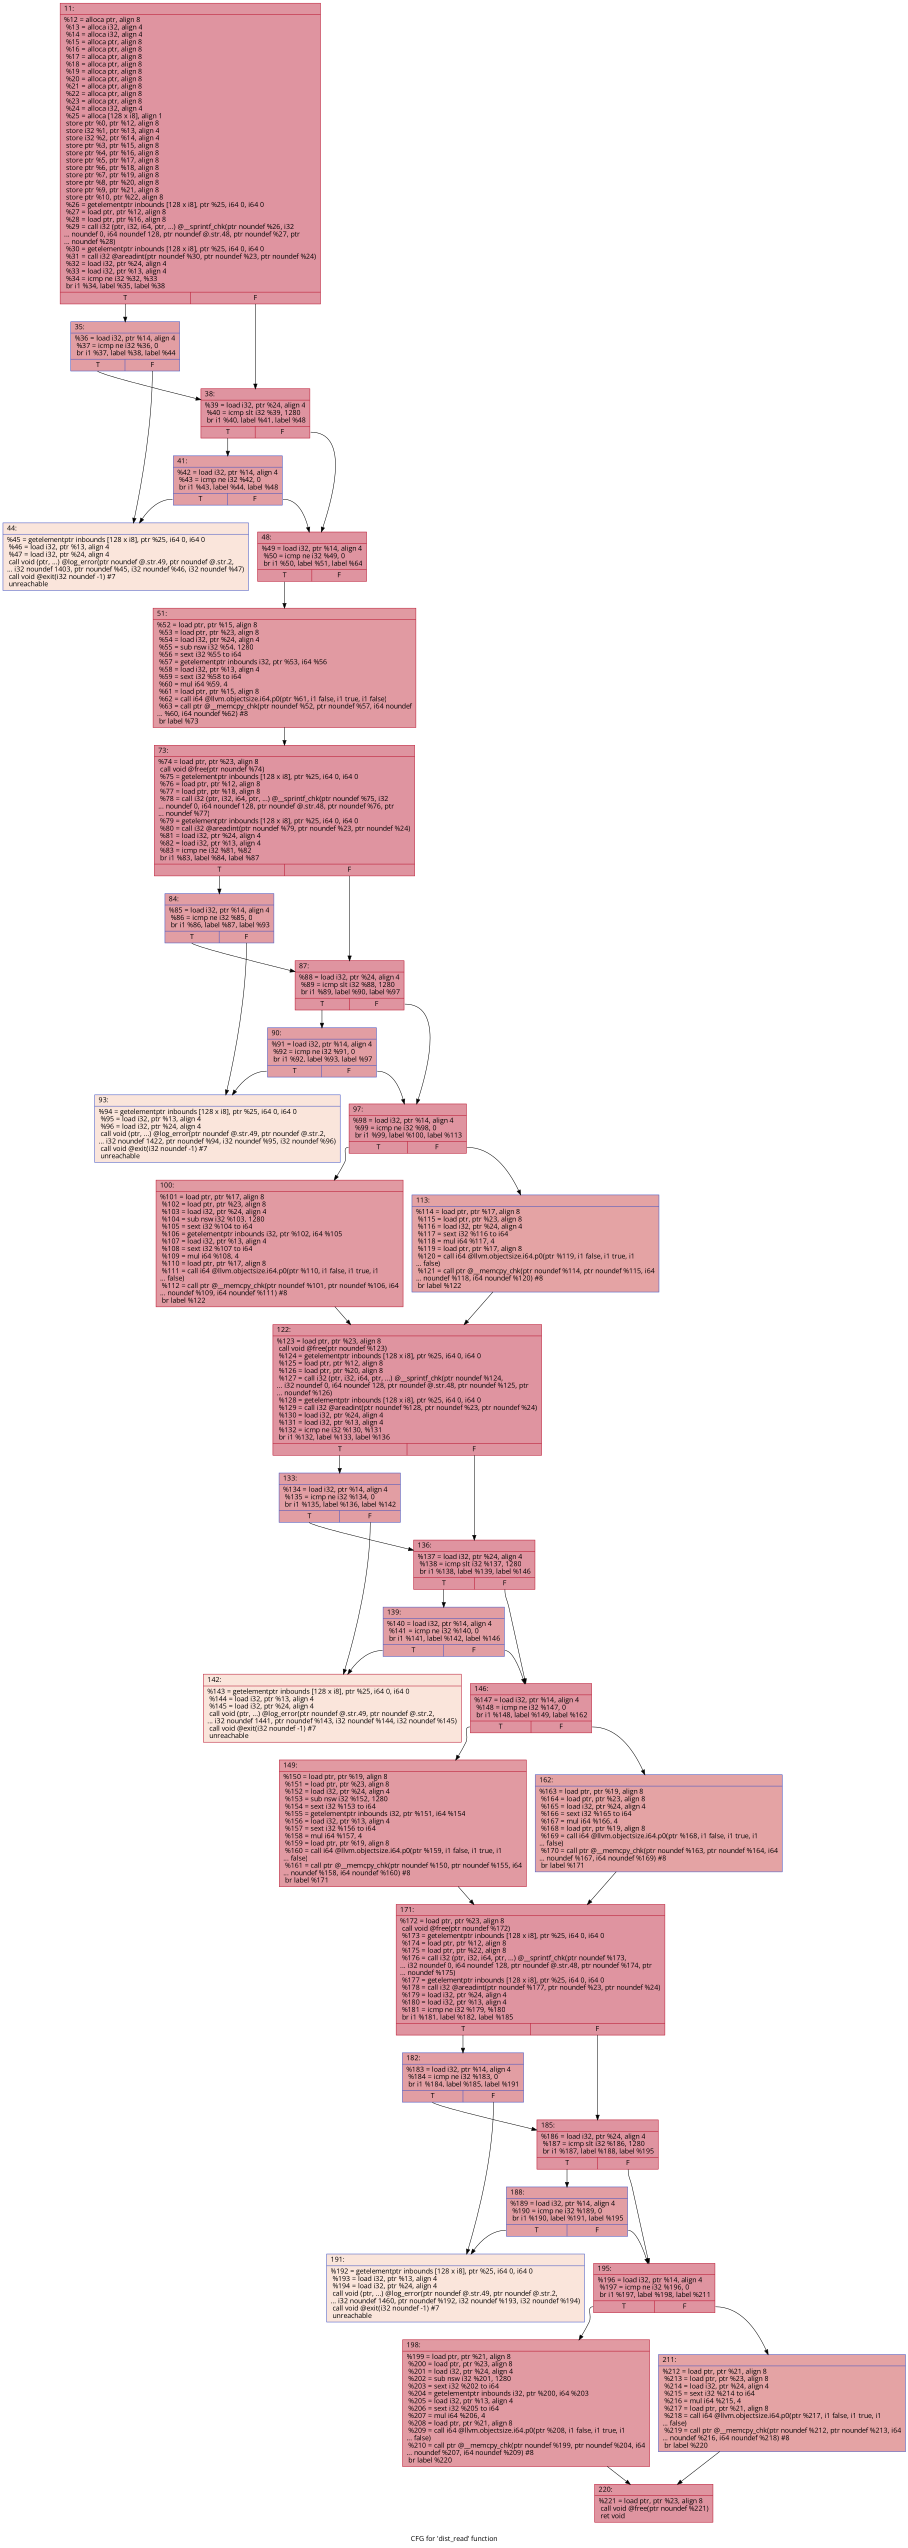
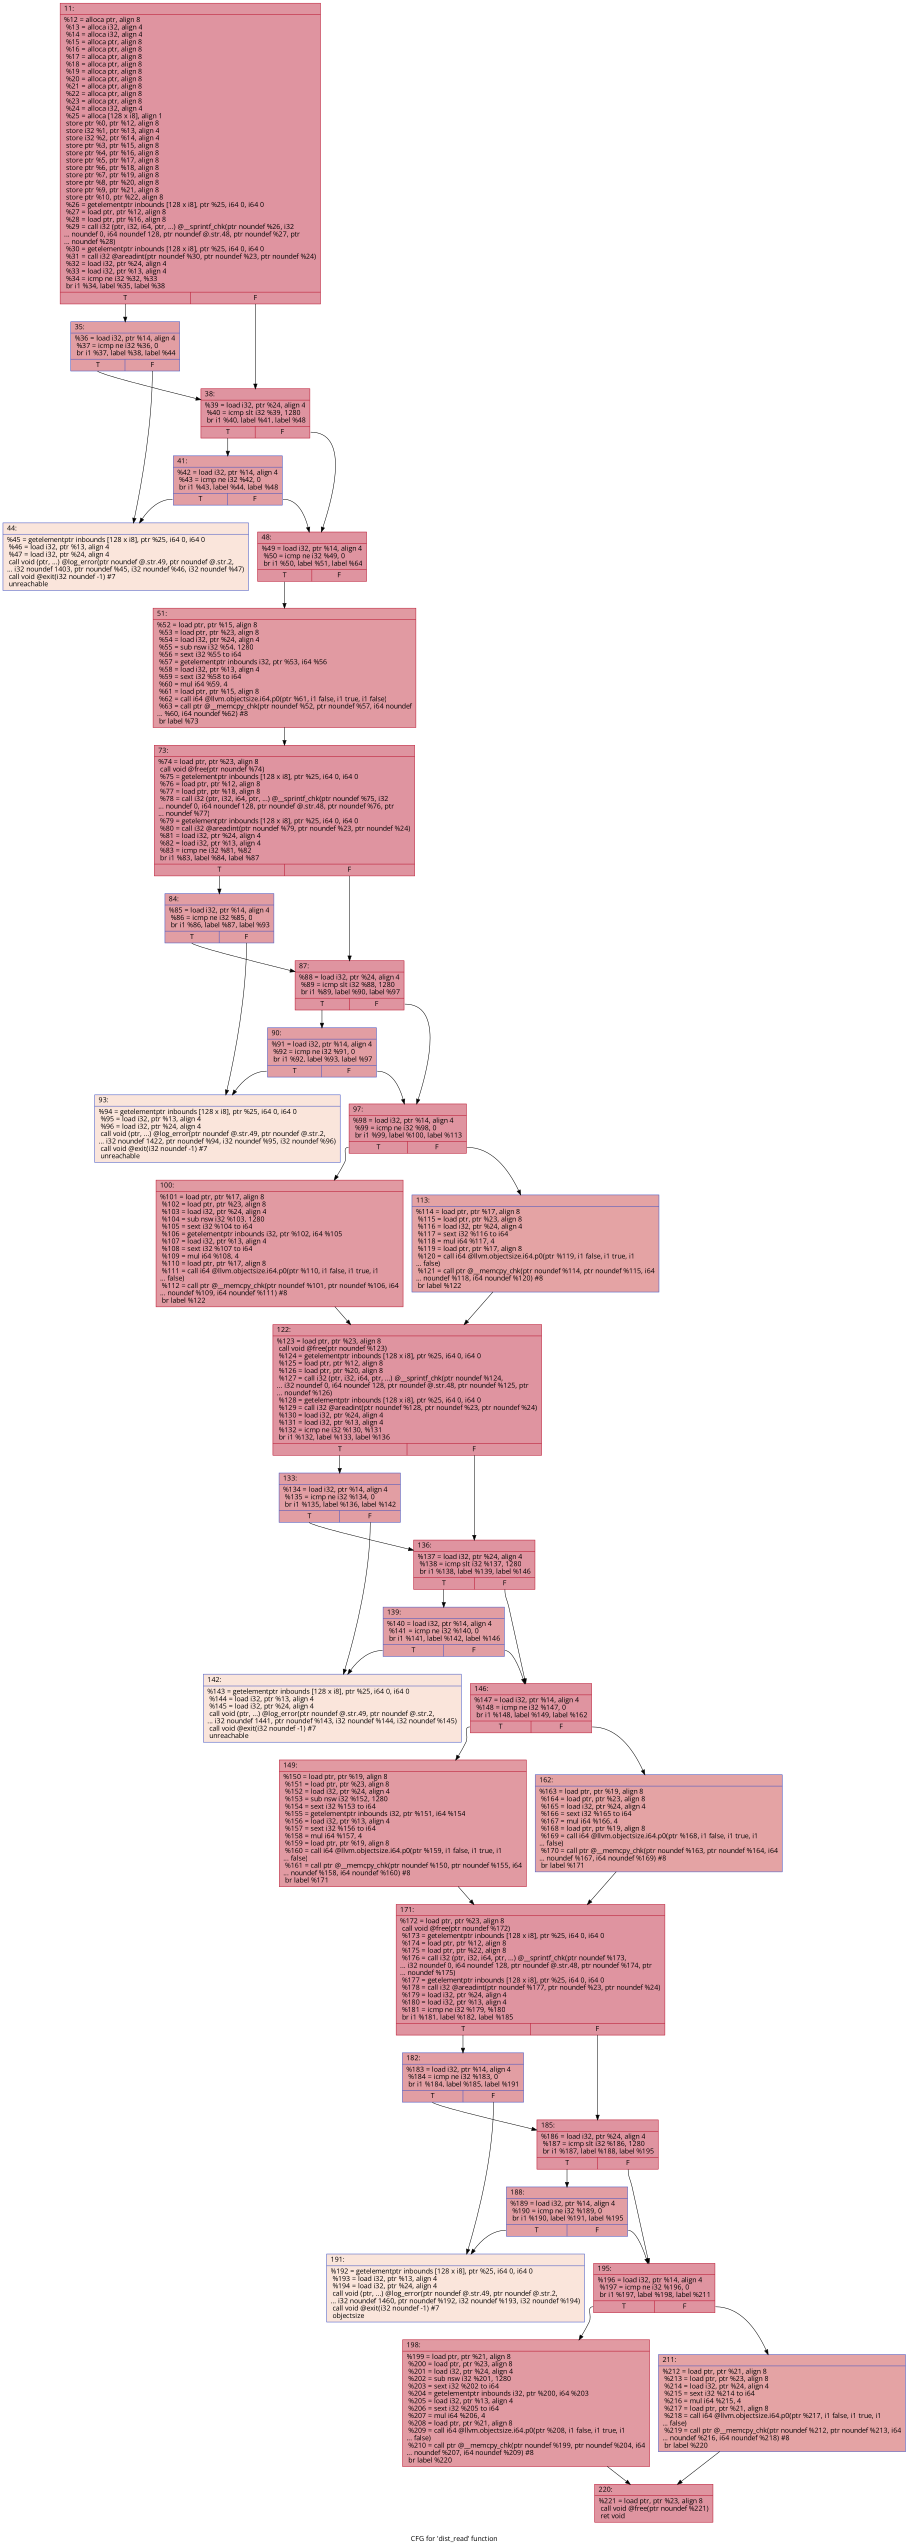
node "142:": color #b70d28ff -> #3d50c3ff
node "191:": text "unreachable" -> "objectsize"
